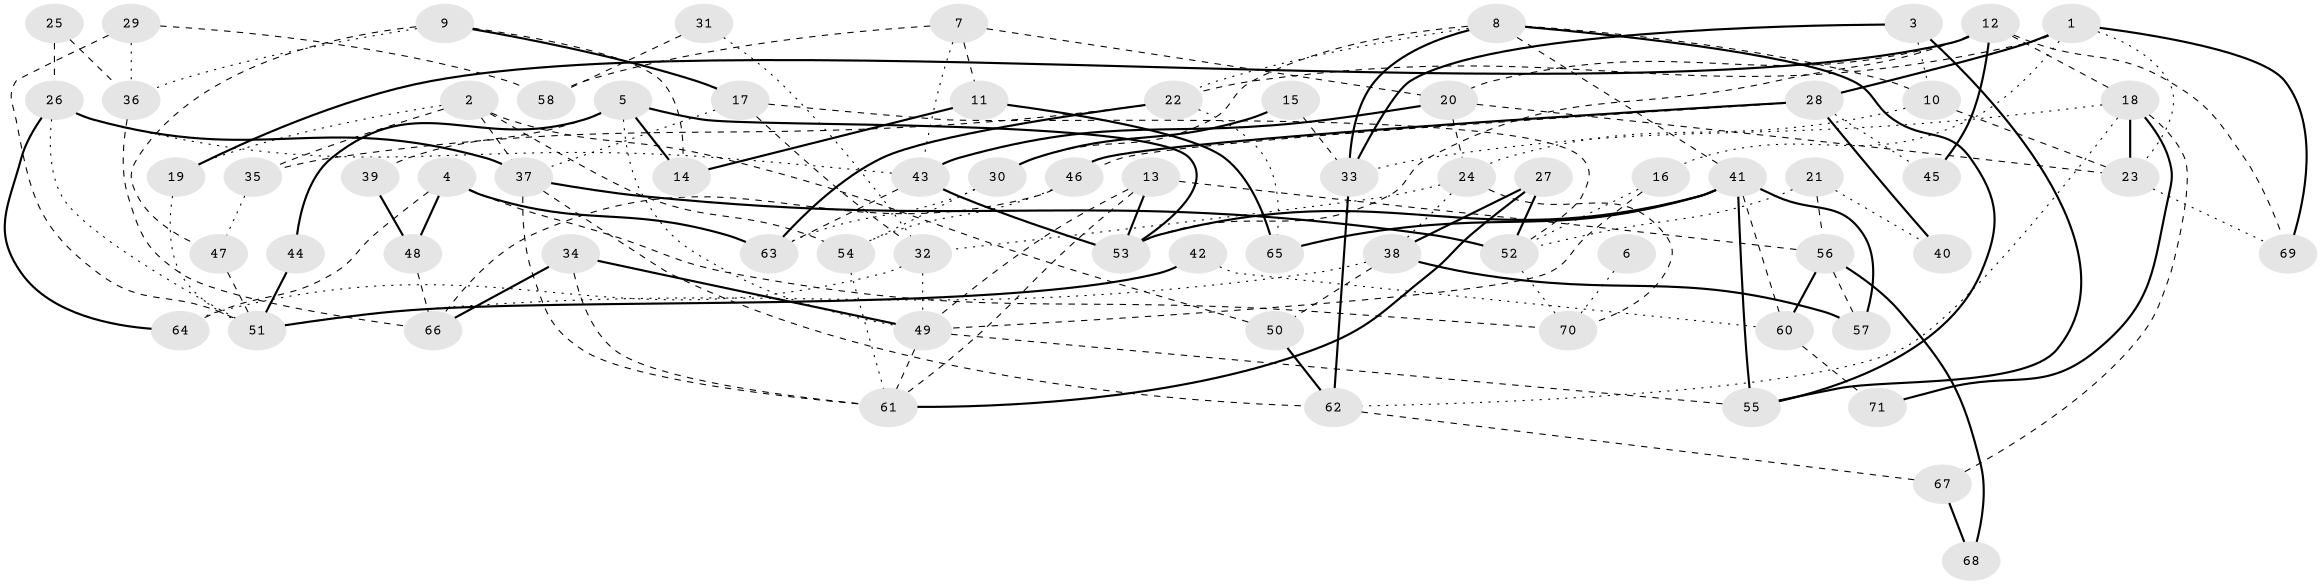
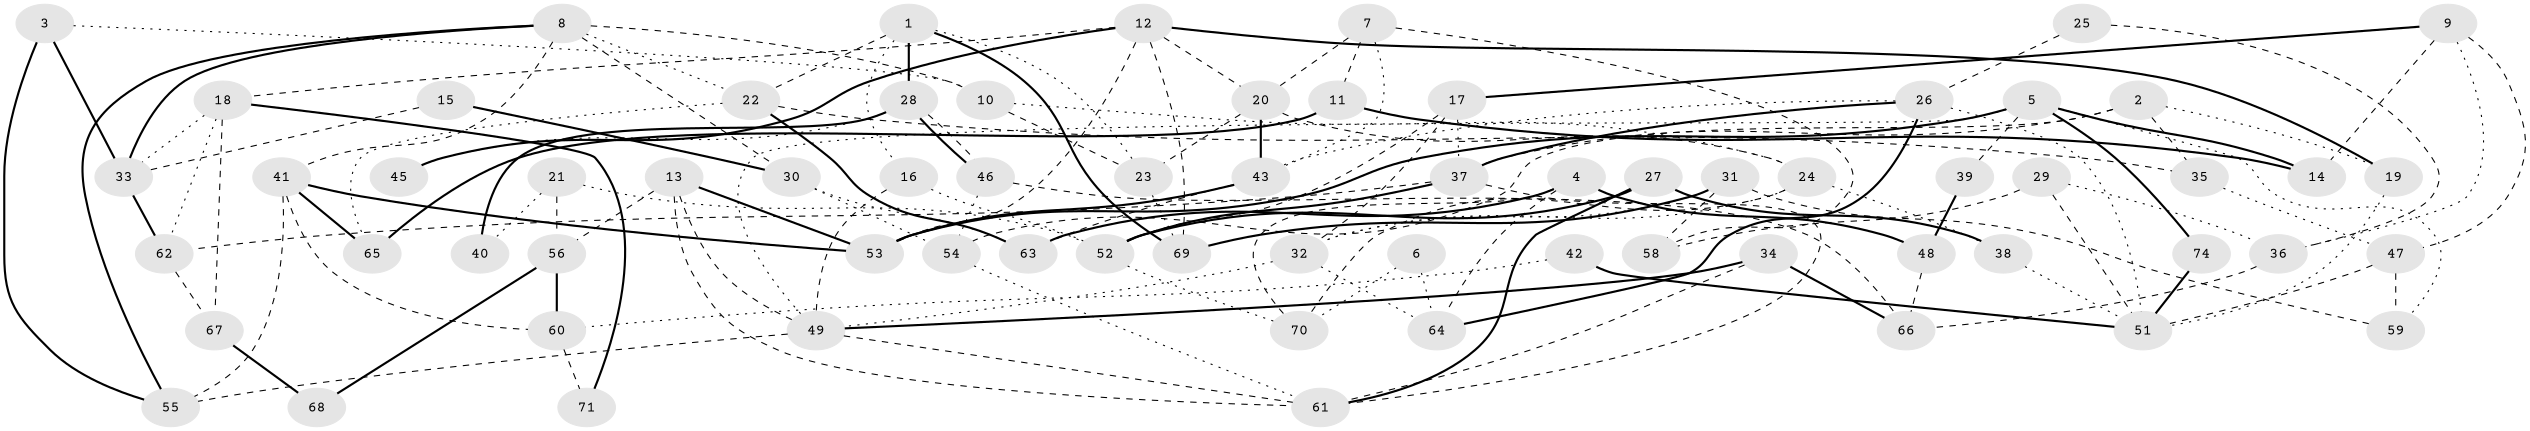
edge "18" -- "23": removed
edge "31" -- "69": added
node "44": label "44" -> "74"
edge "41" -- "55": style bold -> dashed
edge "6" -- "64": added
node "50": removed
node "57": removed
node "59": added
